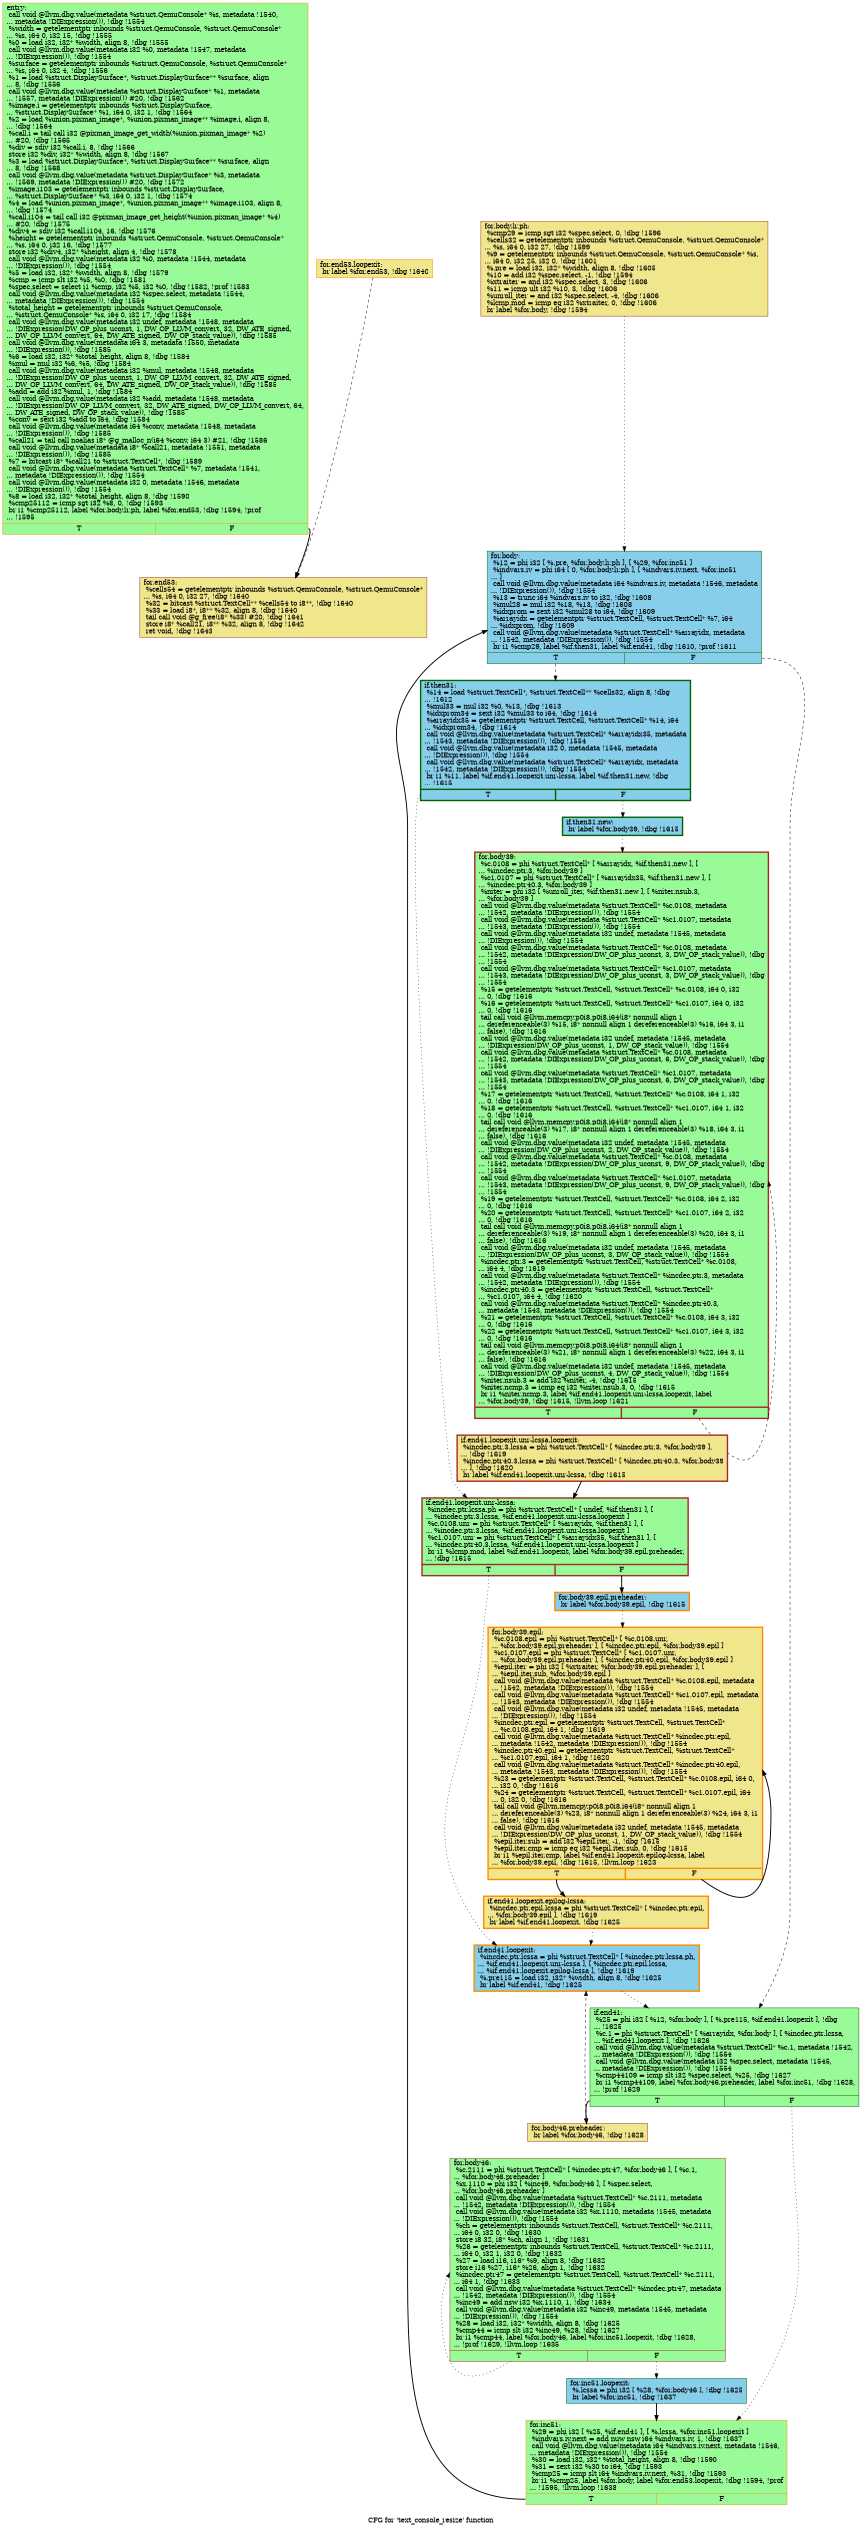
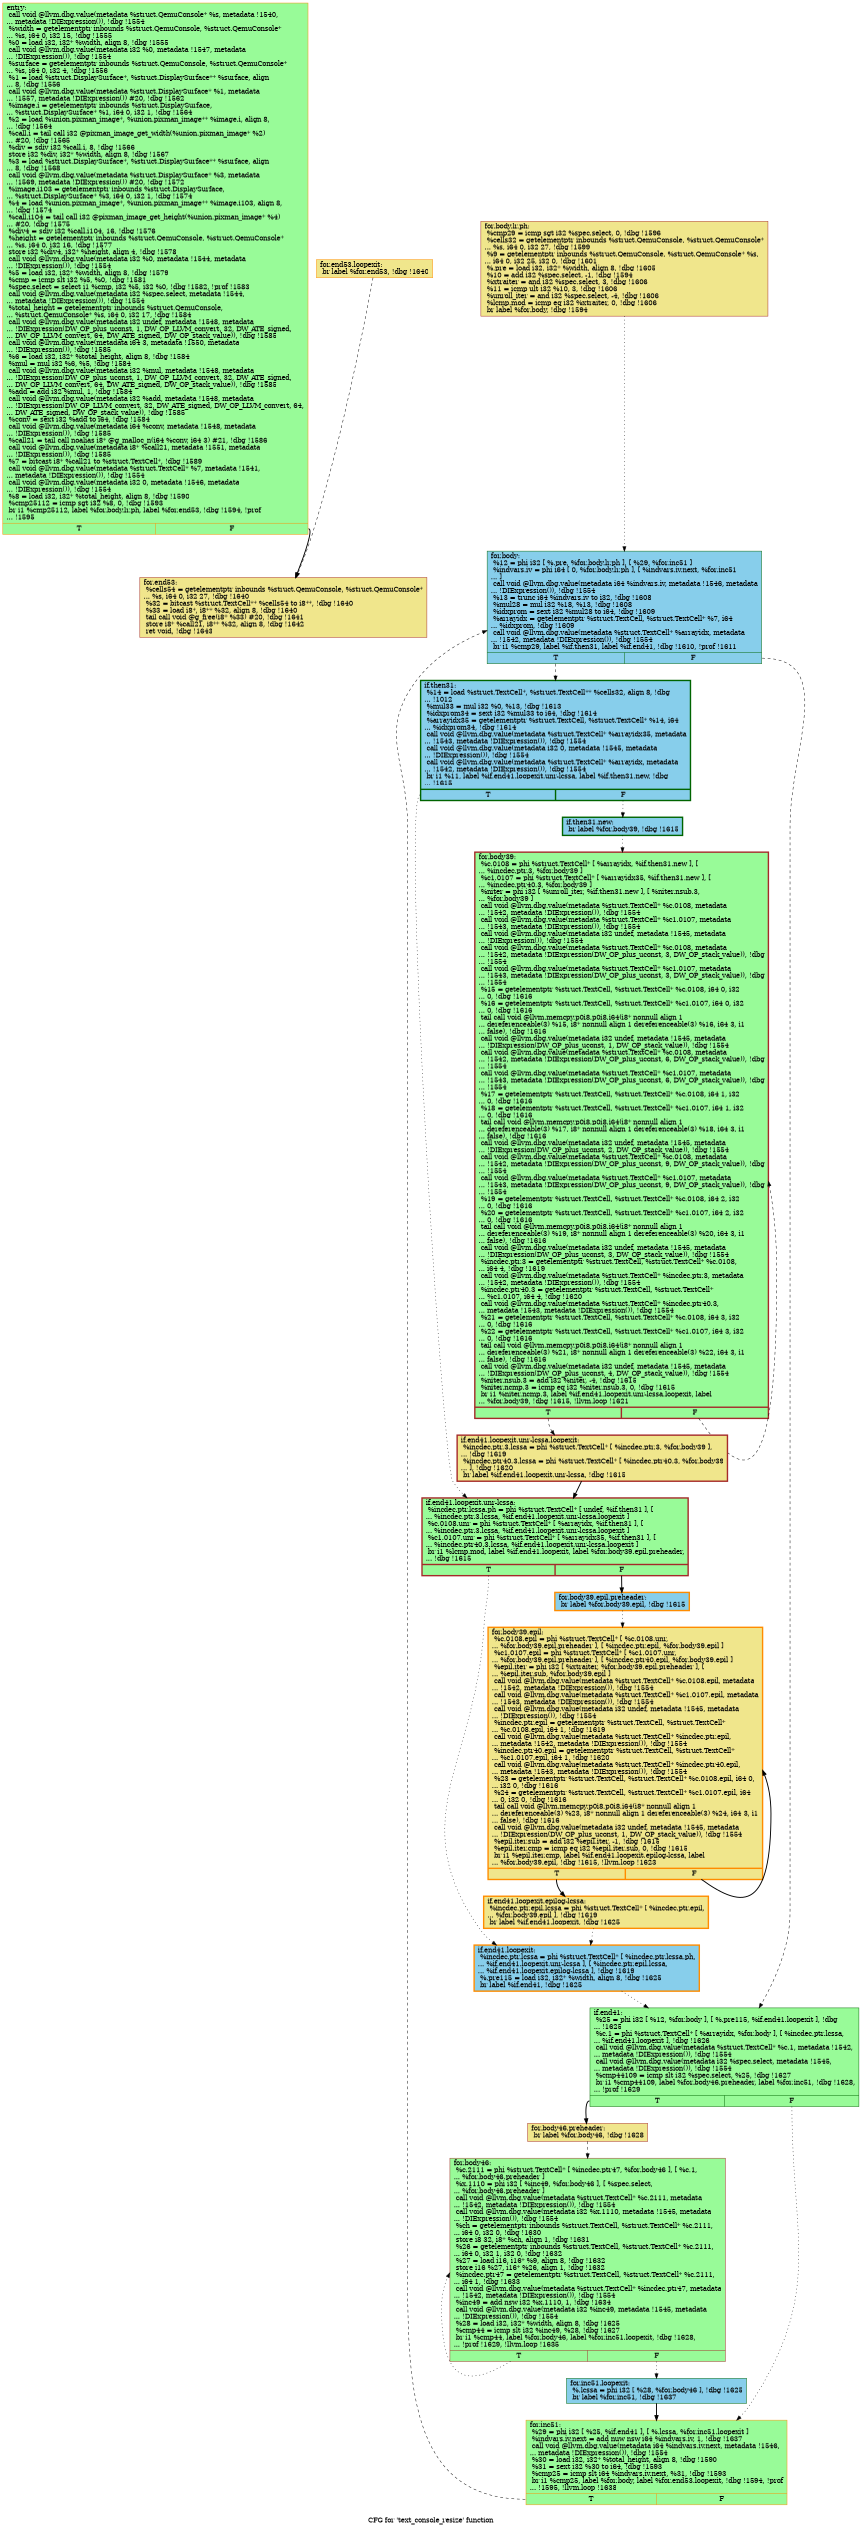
node "if.then31:": text "... !1612" -> "... !1012"
edge "for.body39:" -> "if.end41.loopexit.unr-lcssa.loopexit:": added
edge "for.inc51:" -> "for.body:": style bold -> dashed
edge "for.body46.preheader:" -> "if.end41.loopexit:": now "for.body46.preheader:" -> "for.body46:"
